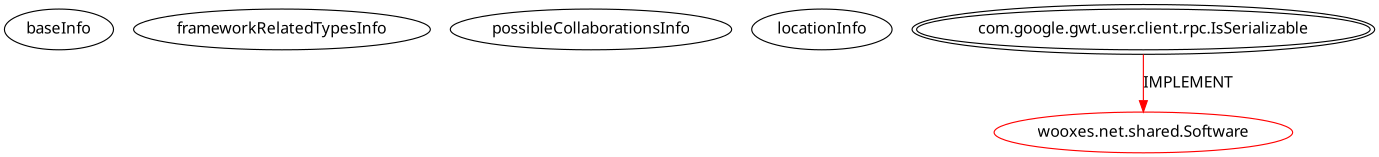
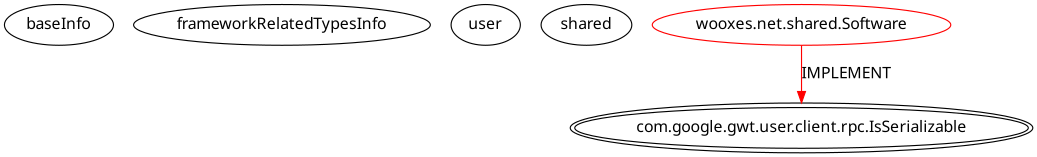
node "possibleCollaborationsInfo": label "possibleCollaborationsInfo" -> "user"
node "locationInfo": label "locationInfo" -> "shared"
edge "com.google.gwt.user.client.rpc.IsSerializable" -> "wooxes.net.shared.Software": reversed
